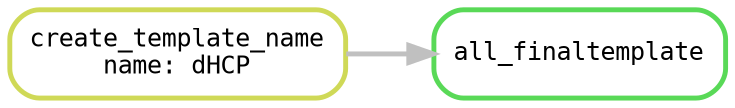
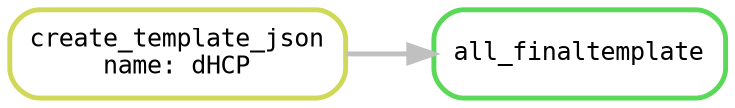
node "create_template_name name: dHCP": label "create_template_name name: dHCP" -> "create_template_json name: dHCP"
